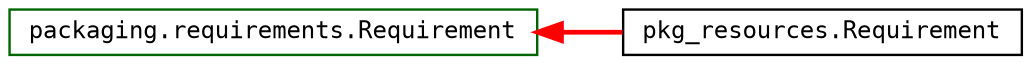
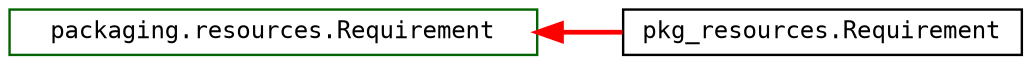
node "packaging.requirements.Requirement": label "packaging.requirements.Requirement" -> "packaging.resources.Requirement"
